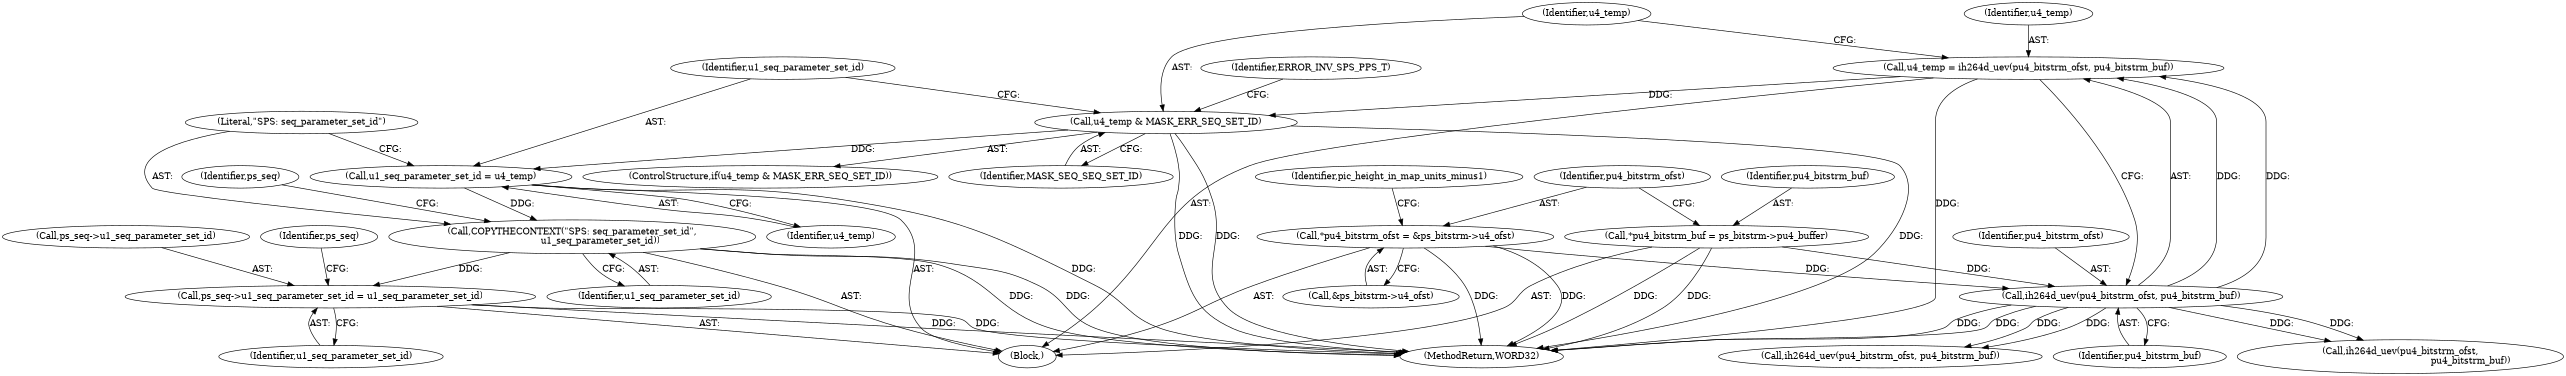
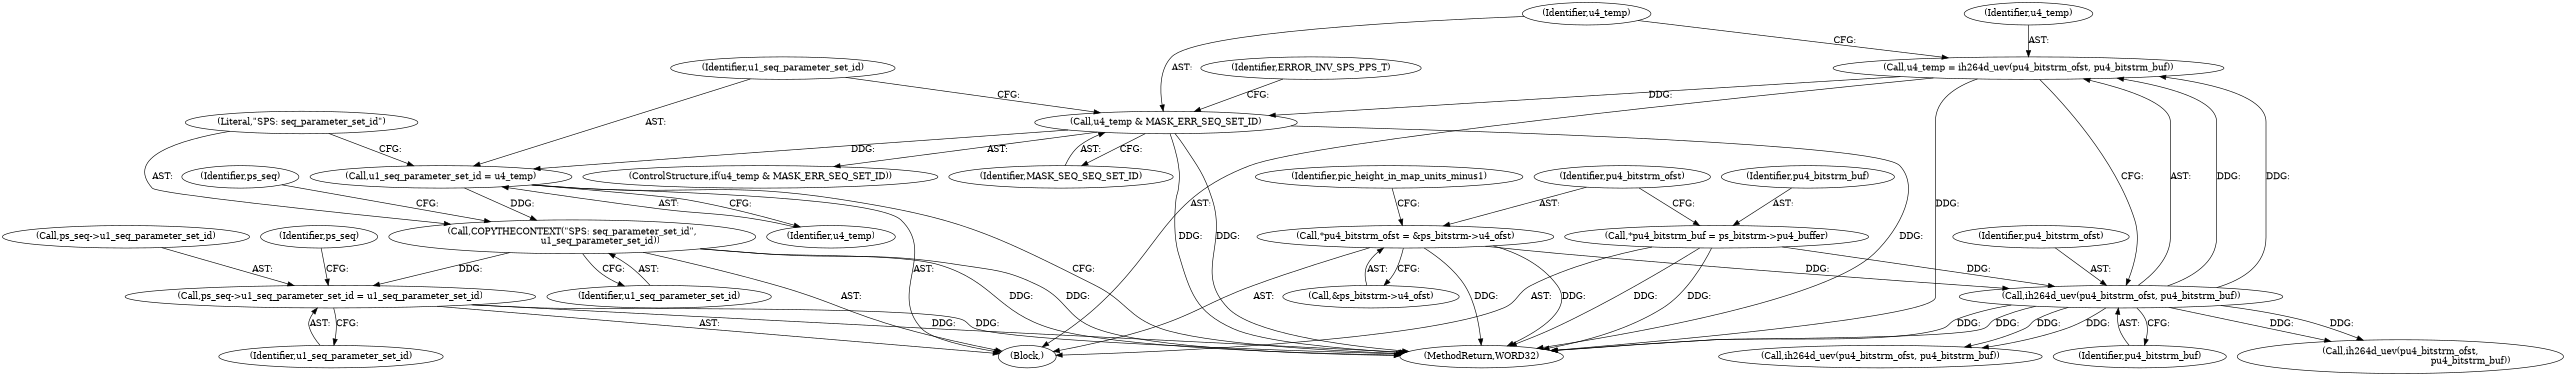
edge "(Call,u1_seq_parameter_set_id = u4_temp)" -> "(MethodReturn,WORD32)": label "DDG: " -> "CFG: "
